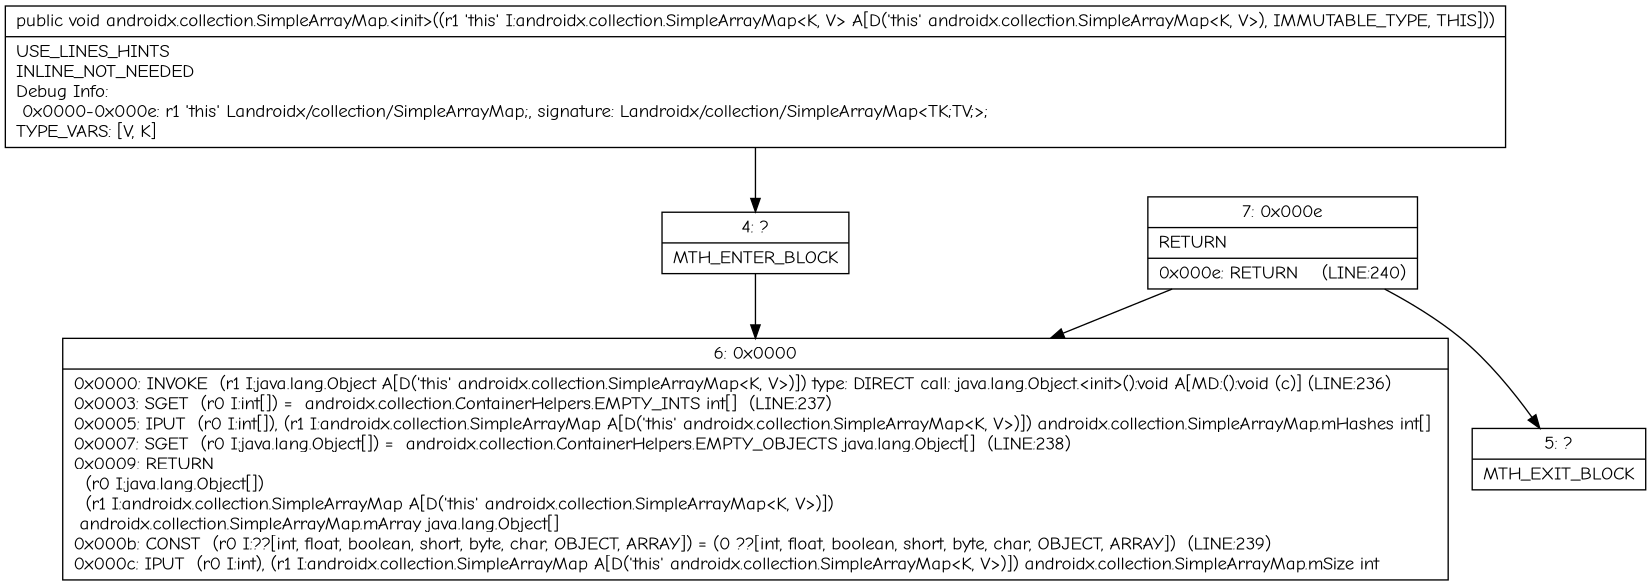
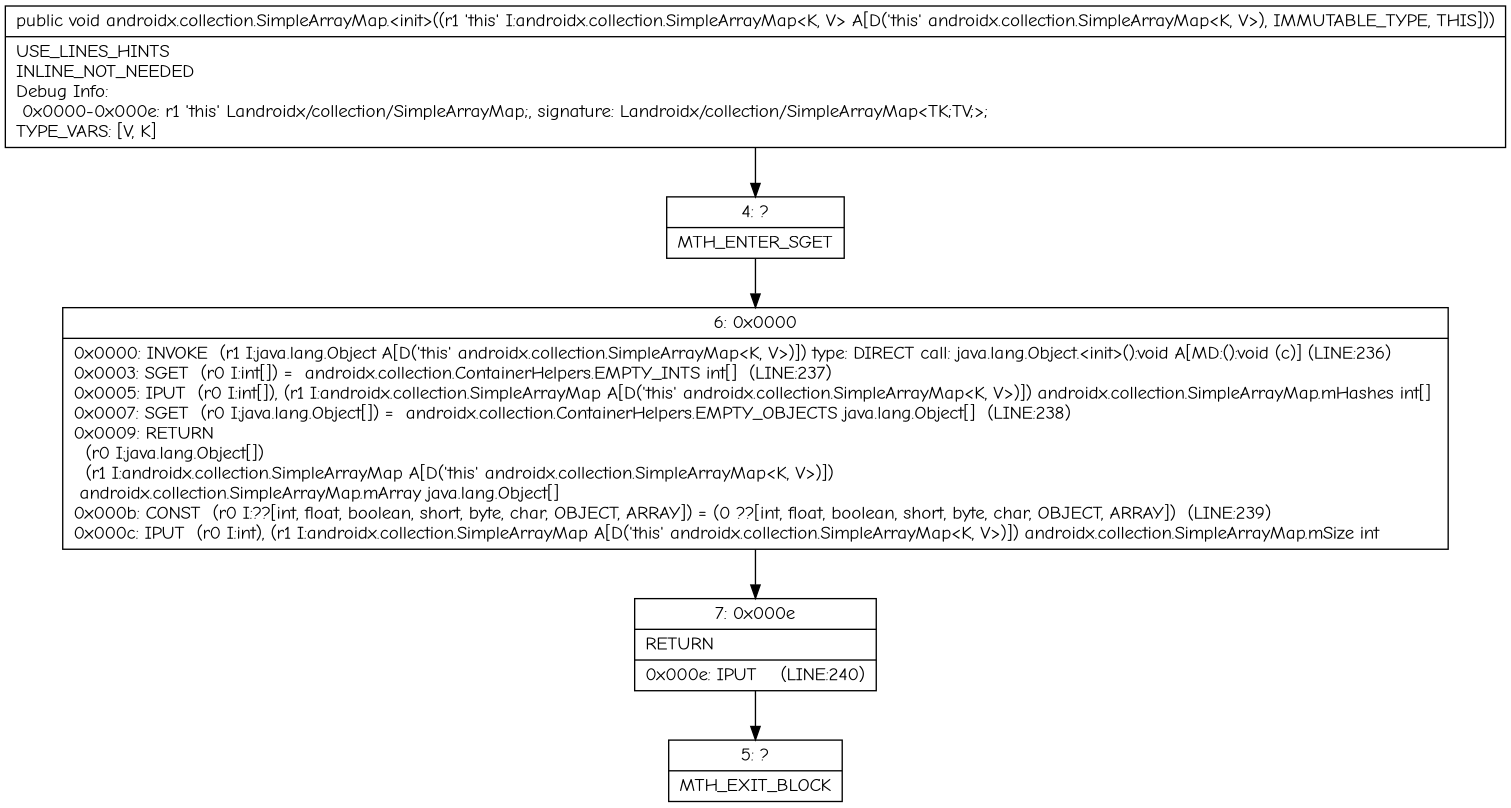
node "4: ?": text "MTH_ENTER_BLOCK" -> "MTH_ENTER_SGET"
node "7: 0x000e": text "0x000e: RETURN    (LINE:240)" -> "0x000e: IPUT    (LINE:240)"
edge "7: 0x000e" -> "6: 0x0000": reversed
